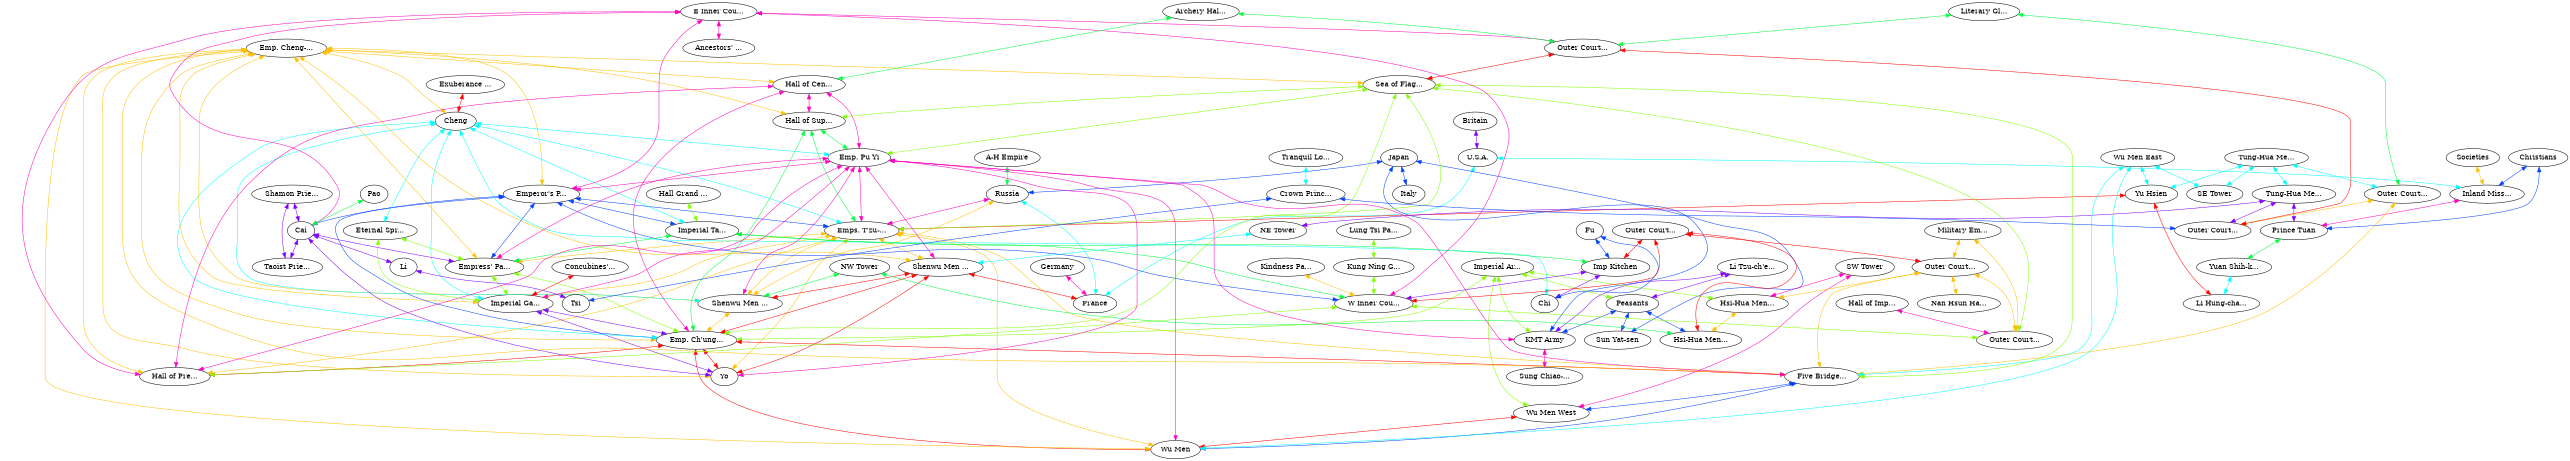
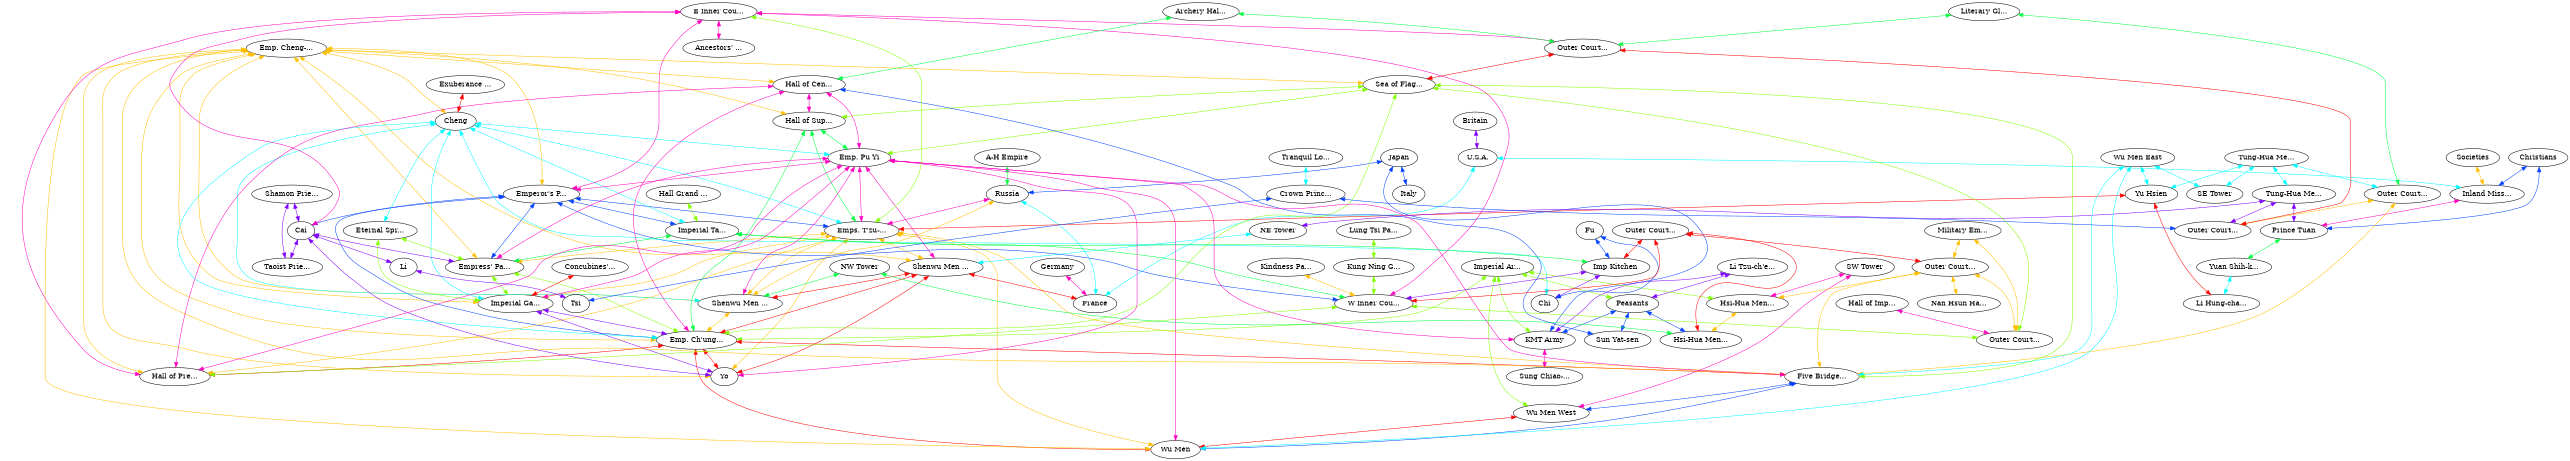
node "Pao": removed
edge "Sea of Flag..." -- "Emps. T'zu-...": now "E Inner Cou..." -- "Emps. T'zu-..."
edge "Japan" -- "Sun Yat-sen": now "Hall of Cen..." -- "Sun Yat-sen"
